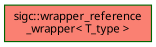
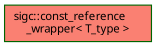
node "sigc::wrapper_reference _wrapper< T_type >": label "sigc::wrapper_reference _wrapper< T_type >" -> "sigc::const_reference _wrapper< T_type >"
